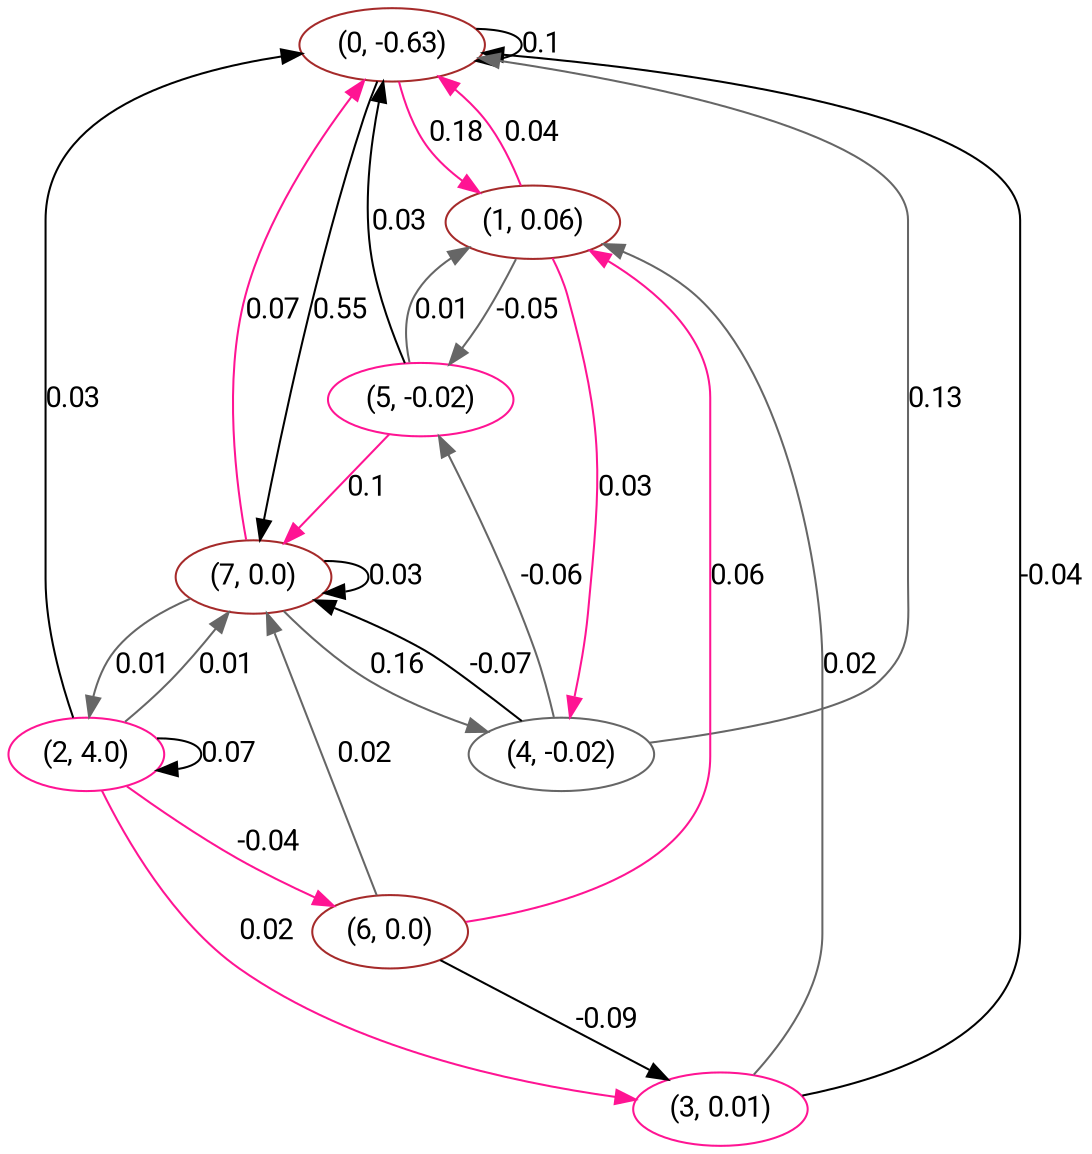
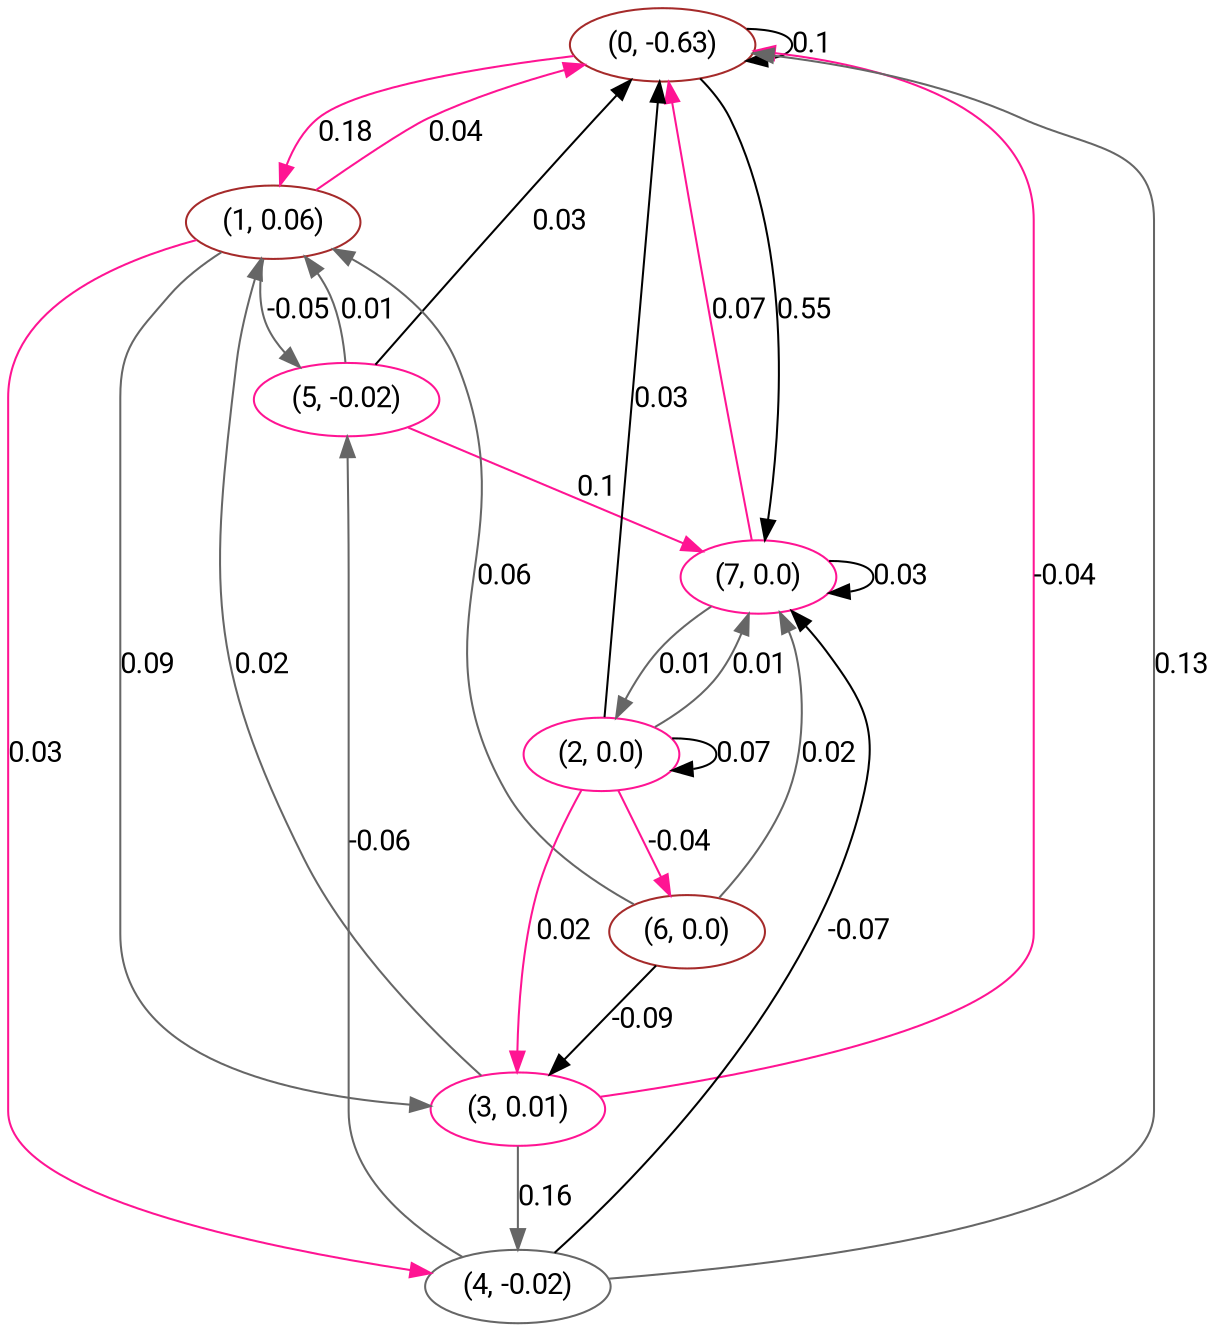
edge "(3, 0.01)" -> "(0, -0.63)": color black -> deeppink
node "(7, 0.0)": color brown -> deeppink
edge "(6, 0.0)" -> "(1, 0.06)": color deeppink -> gray40
edge "(7, 0.0)" -> "(4, -0.02)": now "(3, 0.01)" -> "(4, -0.02)"
node "(2, 4.0)": label "(2, 4.0)" -> "(2, 0.0)"
edge "(1, 0.06)" -> "(3, 0.01)": added, label "0.09"
